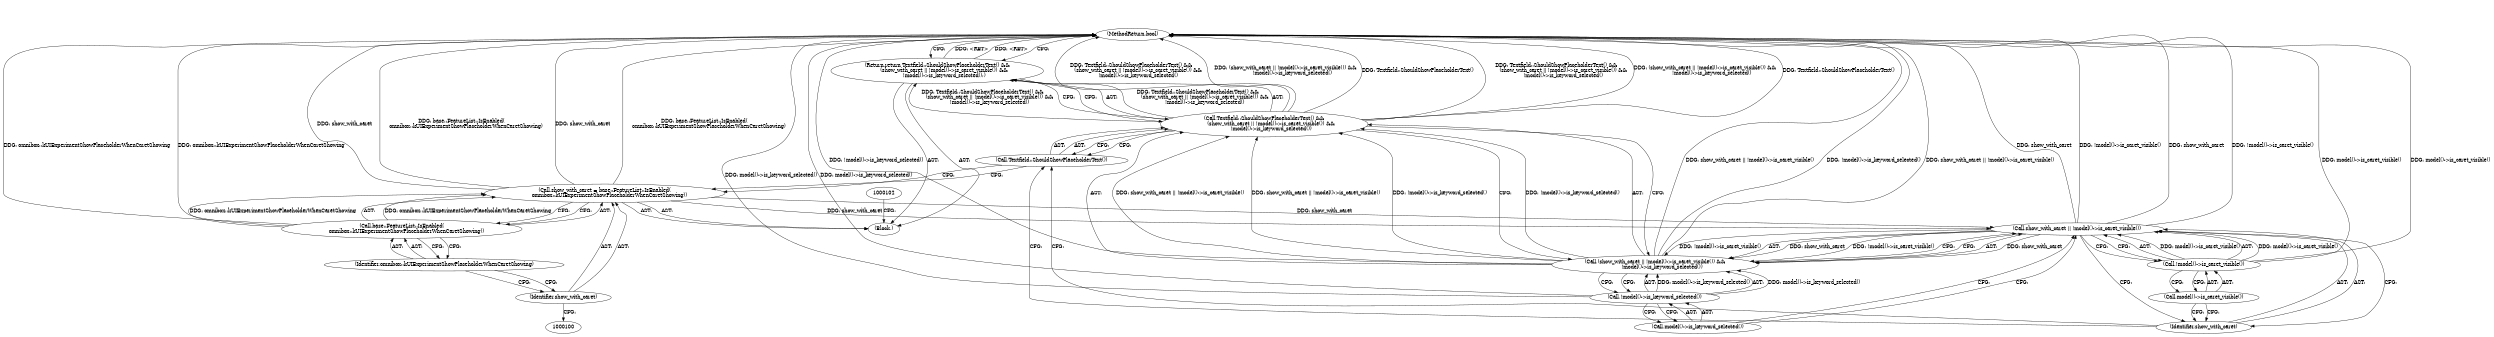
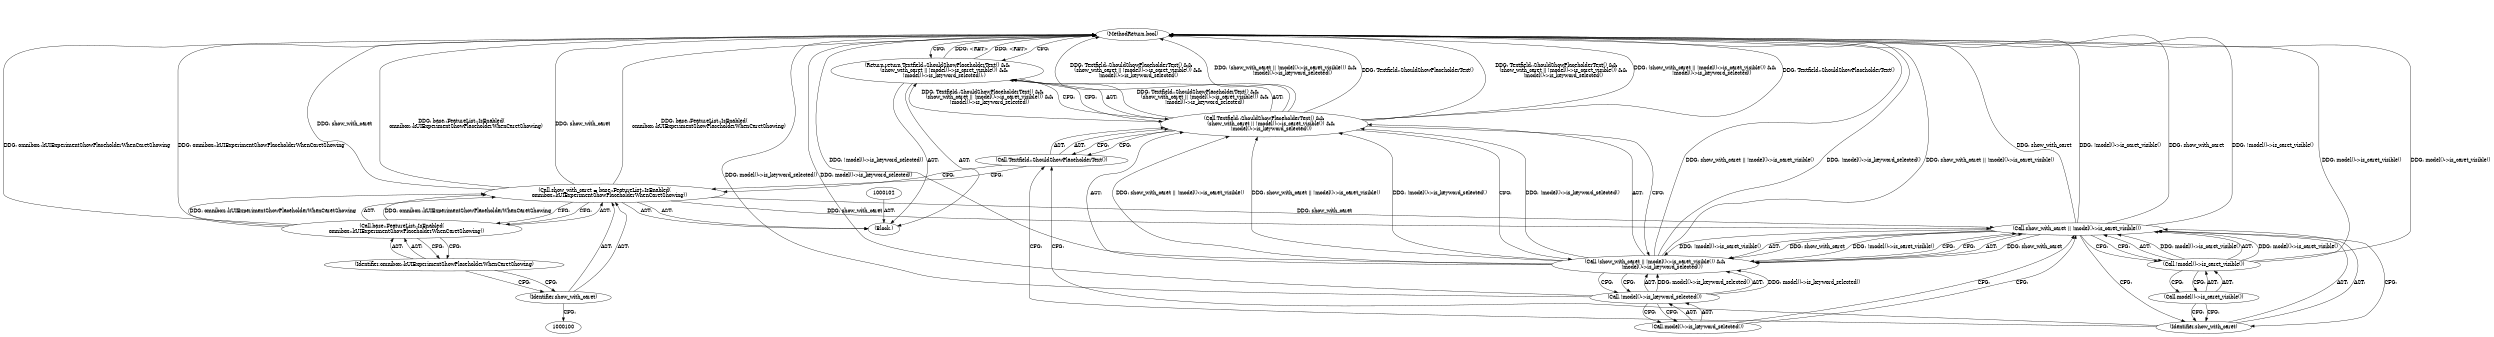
edge "1000102" -> "(Block,)": label "CFG: " -> "AST: "
